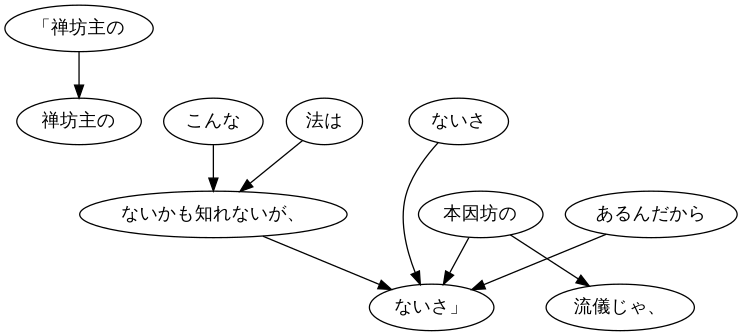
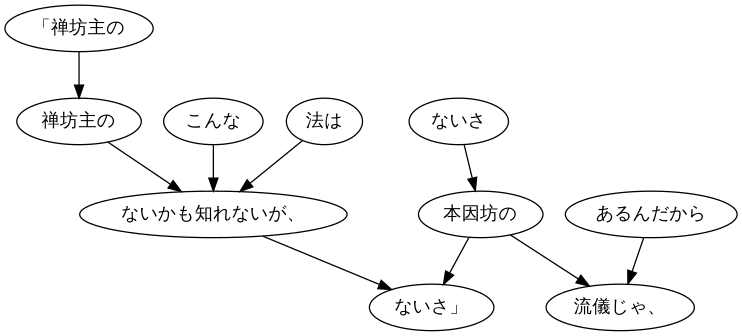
edge "禅坊主の" -> "ないかも知れないが、": added
edge "ないさ" -> "ないさ」": now "ないさ" -> "本因坊の"
edge "あるんだから" -> "ないさ」": now "あるんだから" -> "流儀じゃ、"
